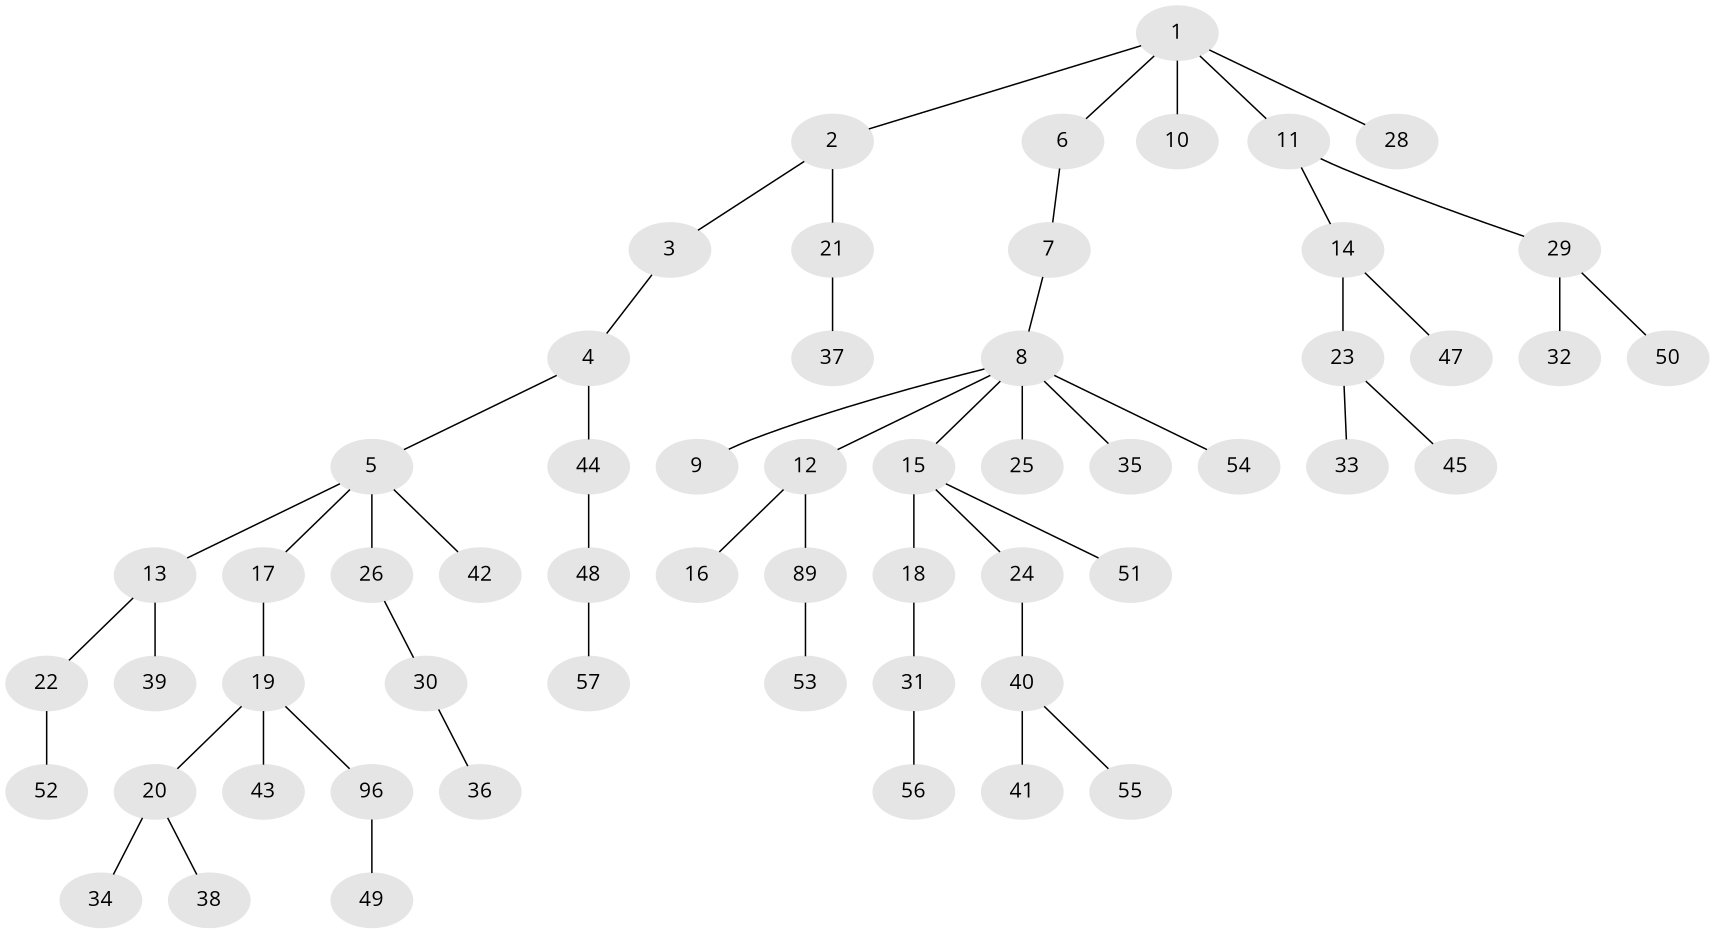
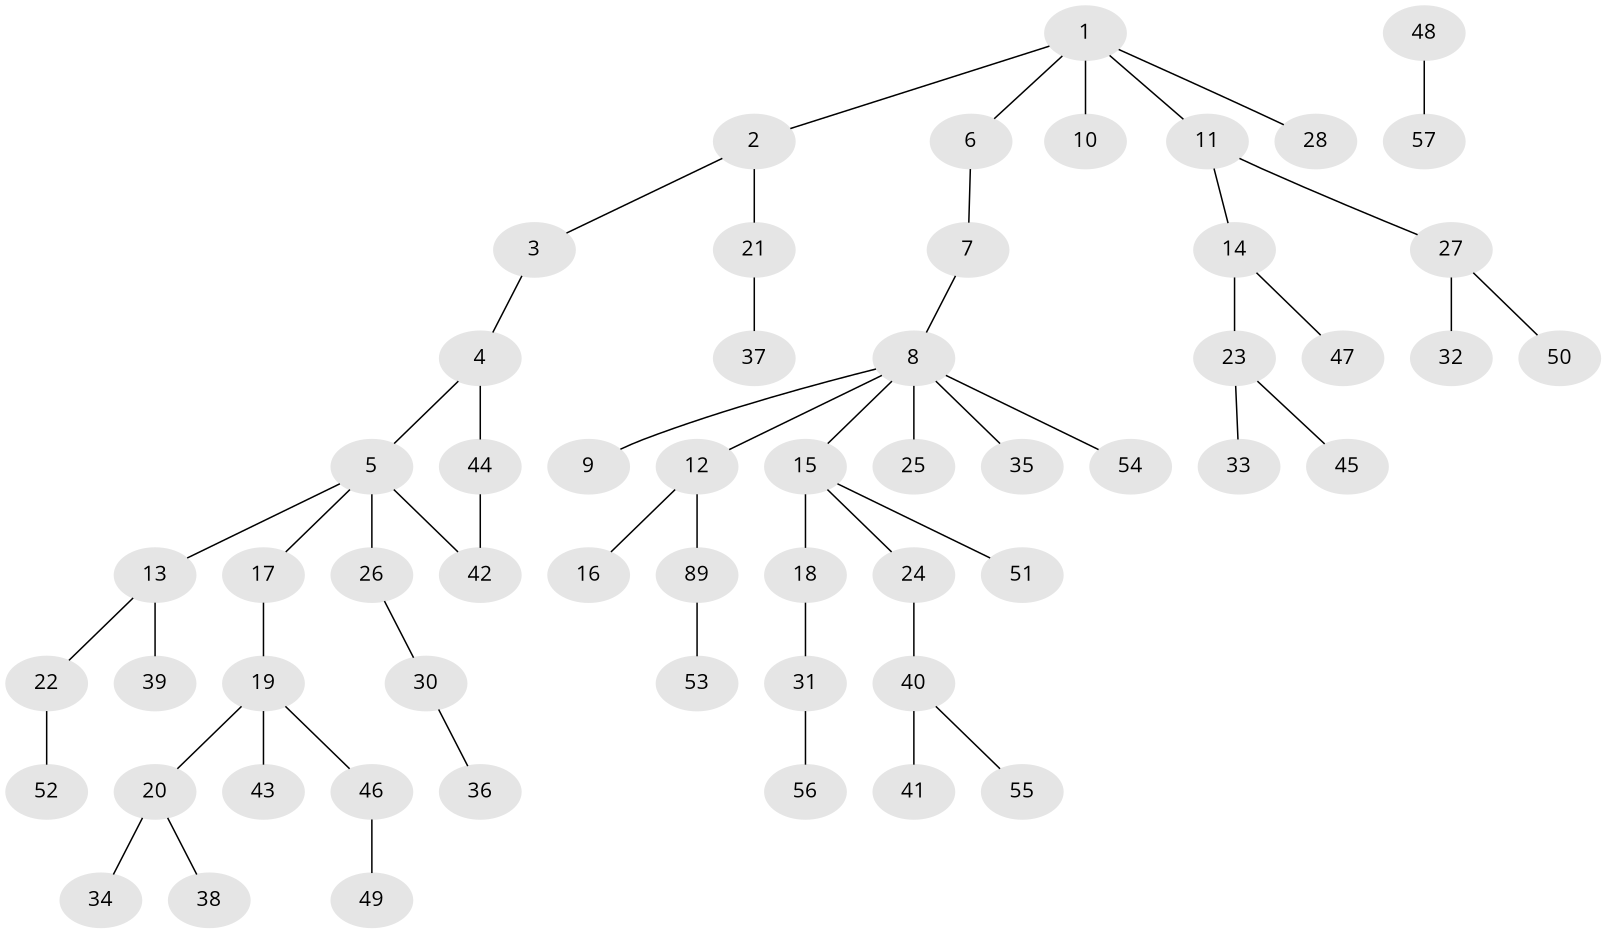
node "29": label "29" -> "27"
edge "44" -- "48": now "44" -- "42"
node "96": label "96" -> "46"
